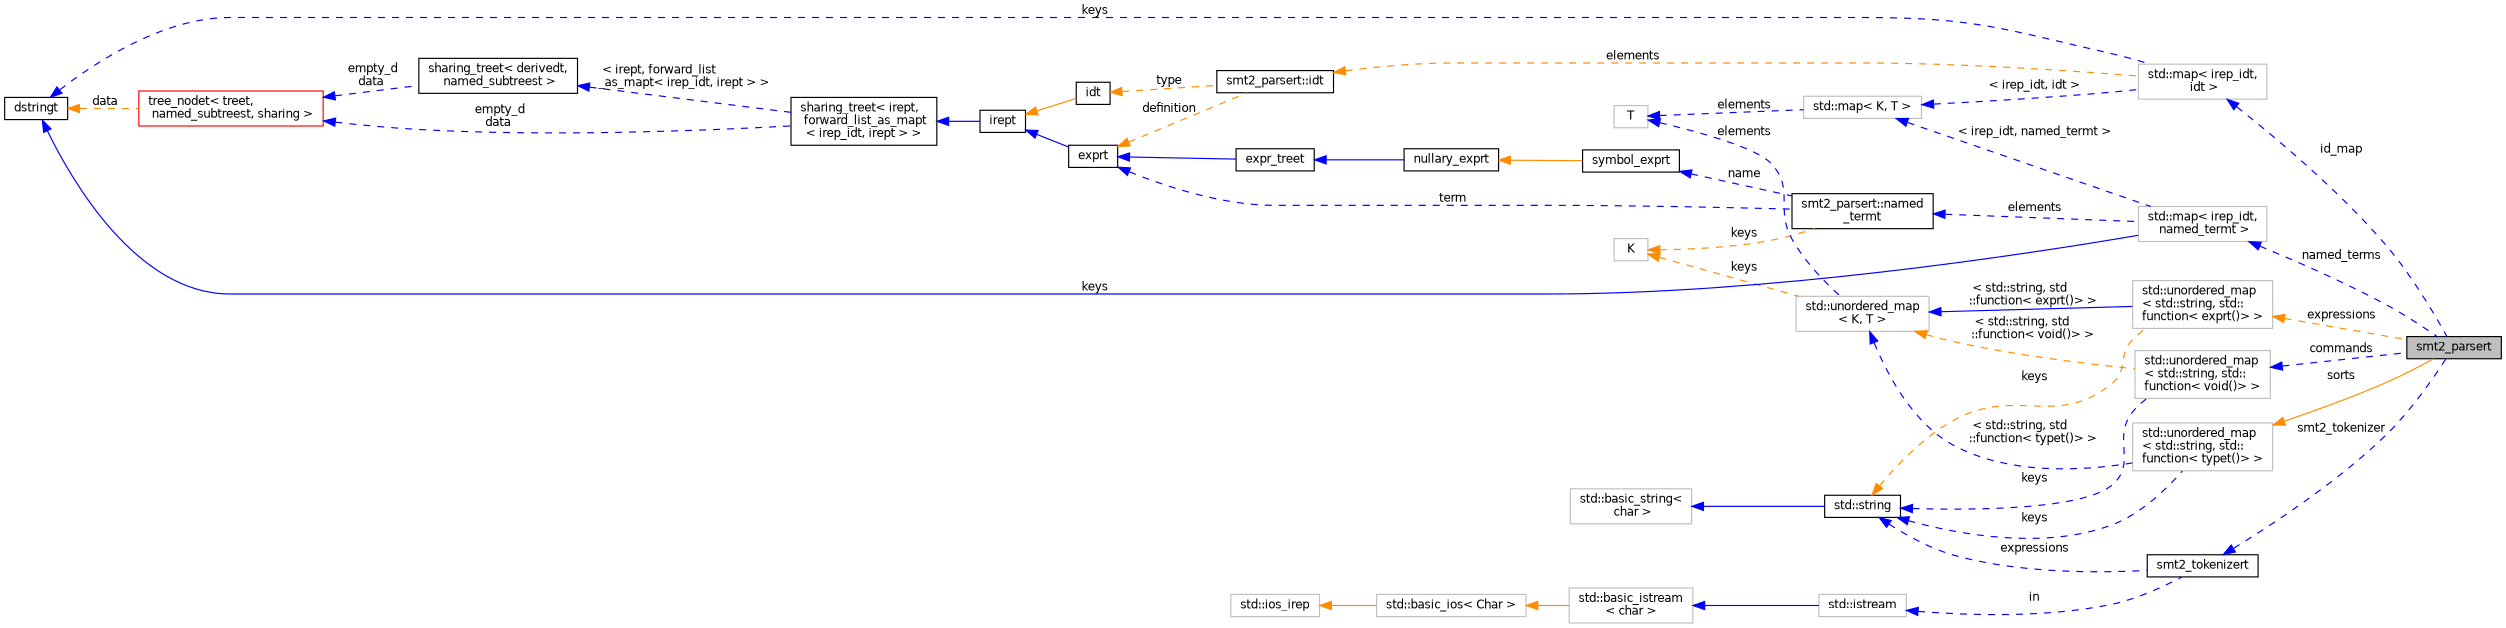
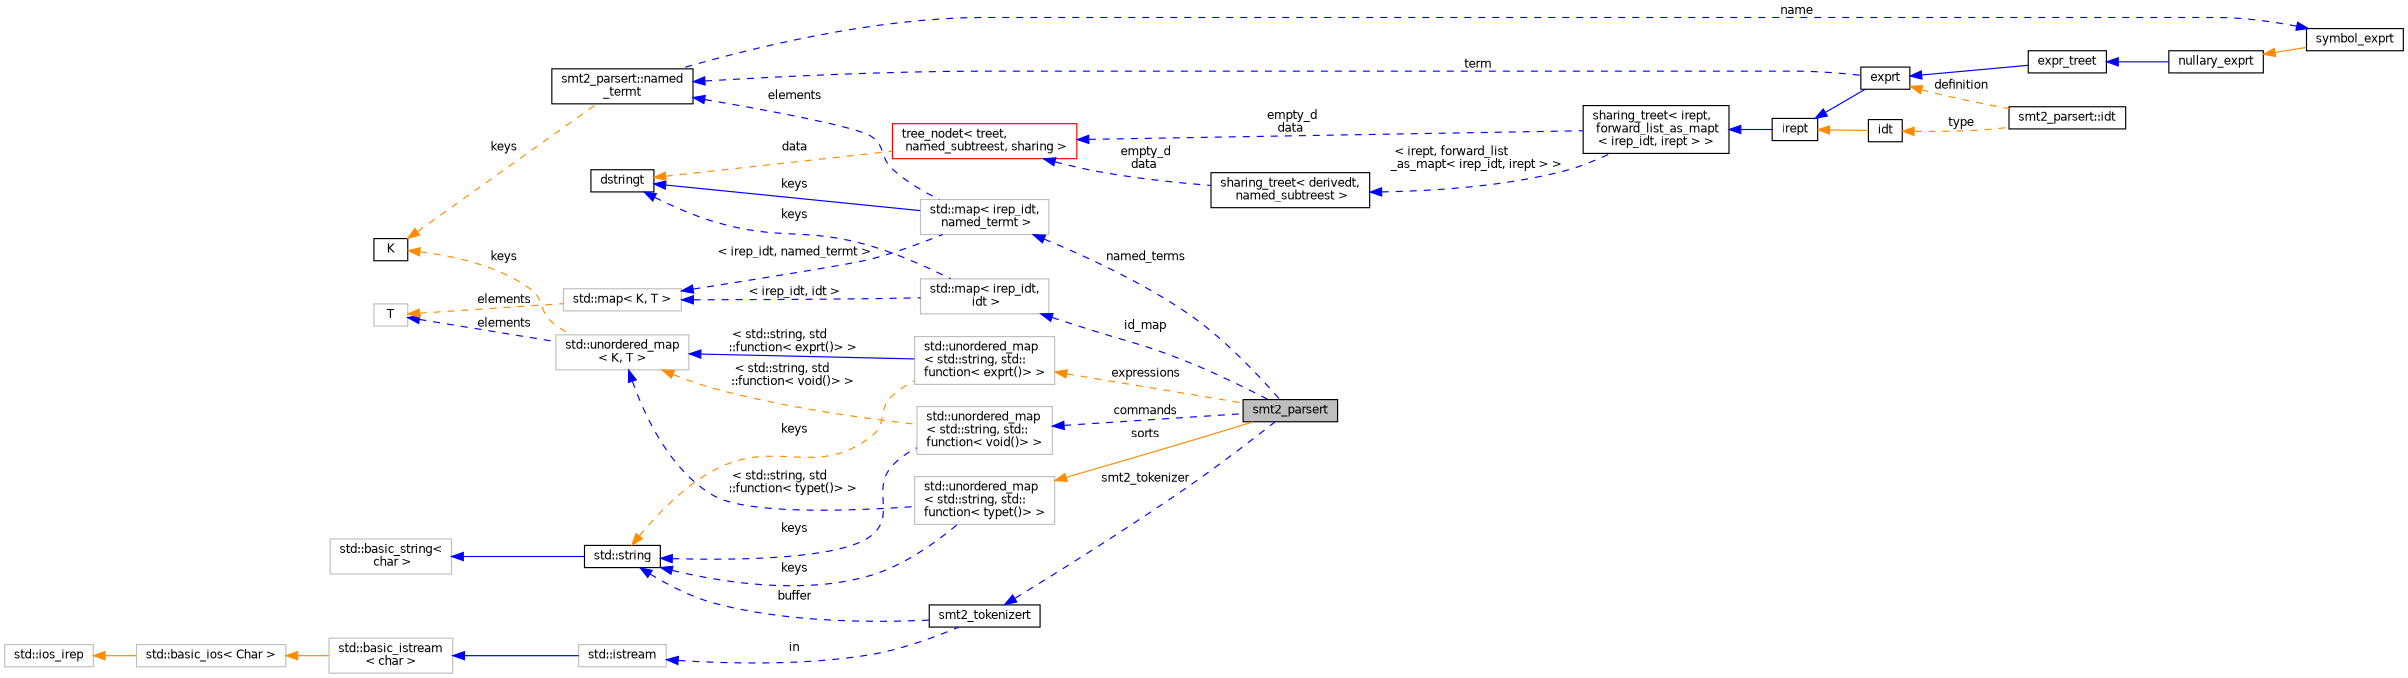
edge "std::map< irep_idt, idt >" -> "smt2_parsert::idt": removed, label "elements"
edge "std::map< K, T >" -> "T": color blue -> darkorange
edge "smt2_parsert::named _termt" -> "exprt": reversed
node "K": color grey75 -> black
edge "smt2_tokenizert" -> "std::string": label " expressions" -> " buffer"
